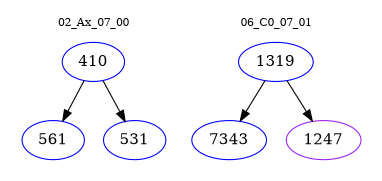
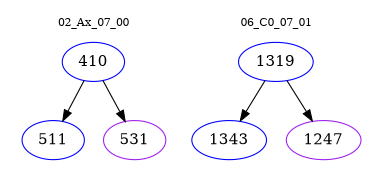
node "561": label "561" -> "511"
node "531": color blue -> purple
node "7343": label "7343" -> "1343"
